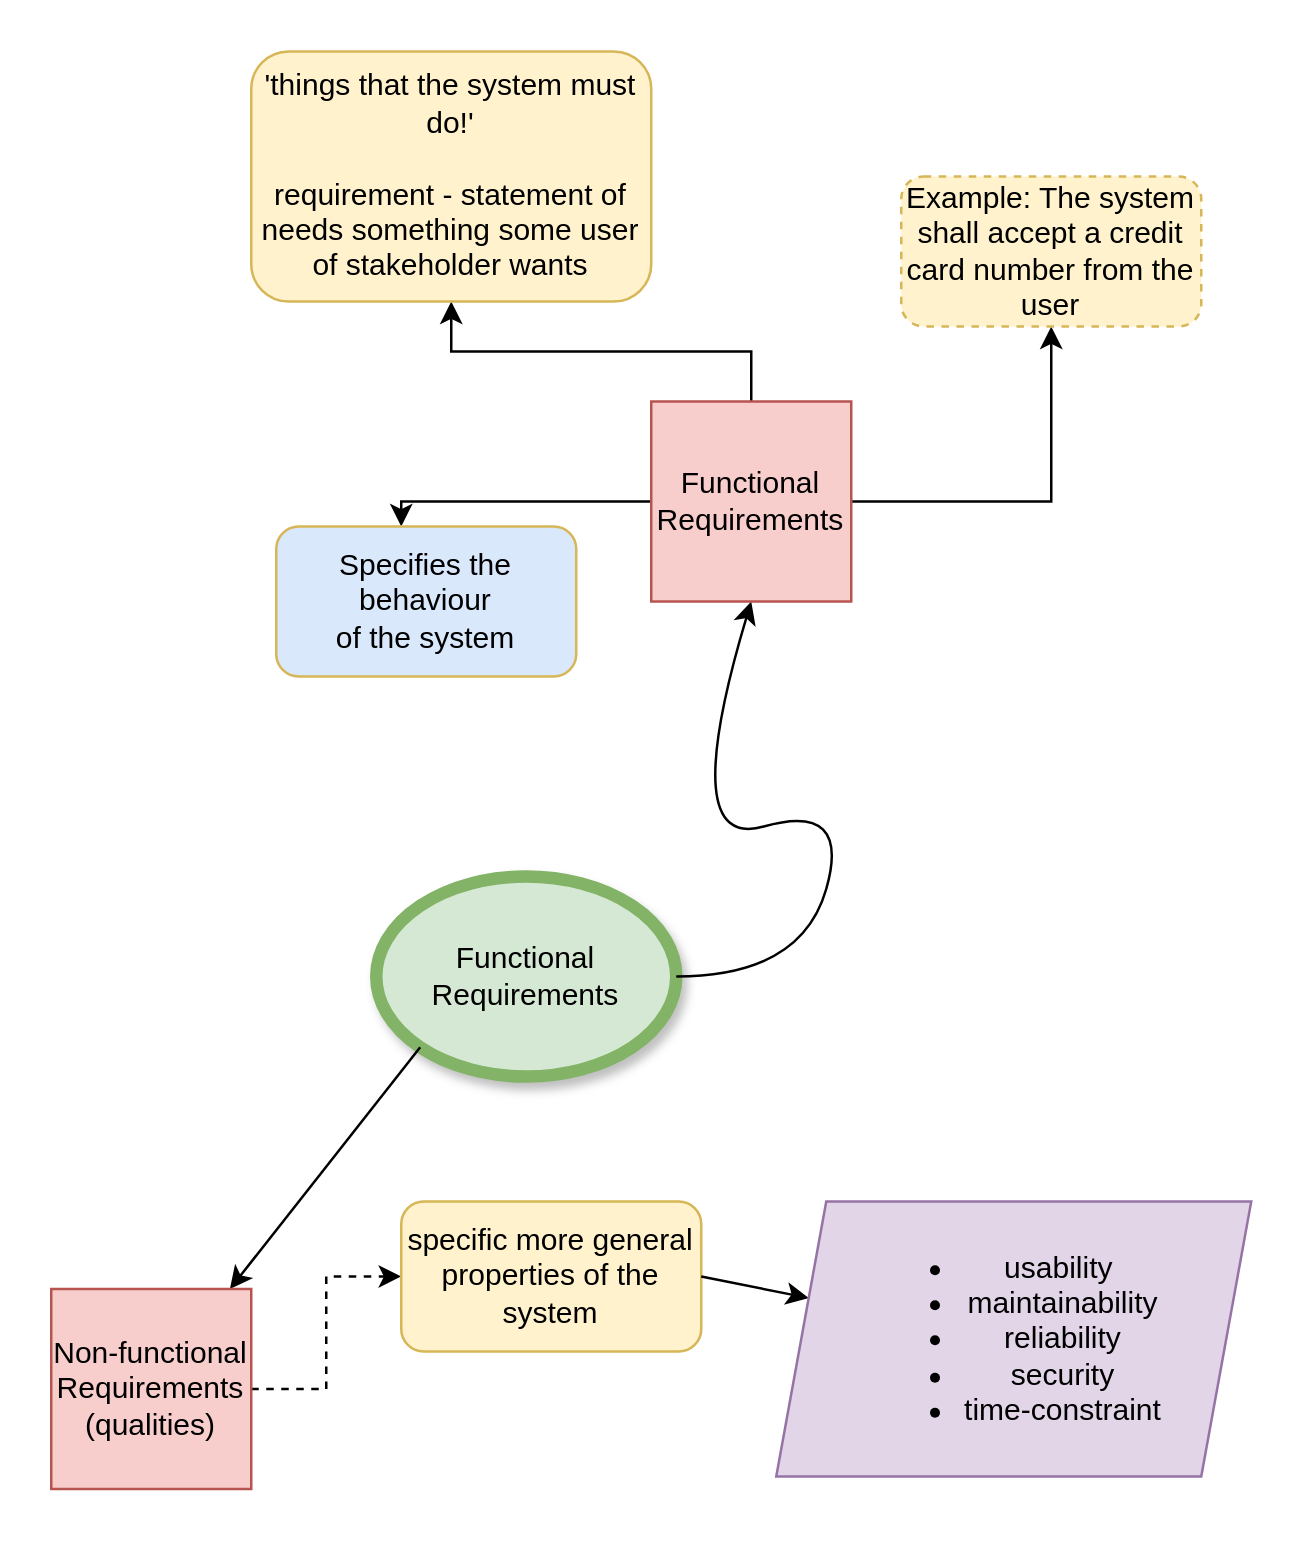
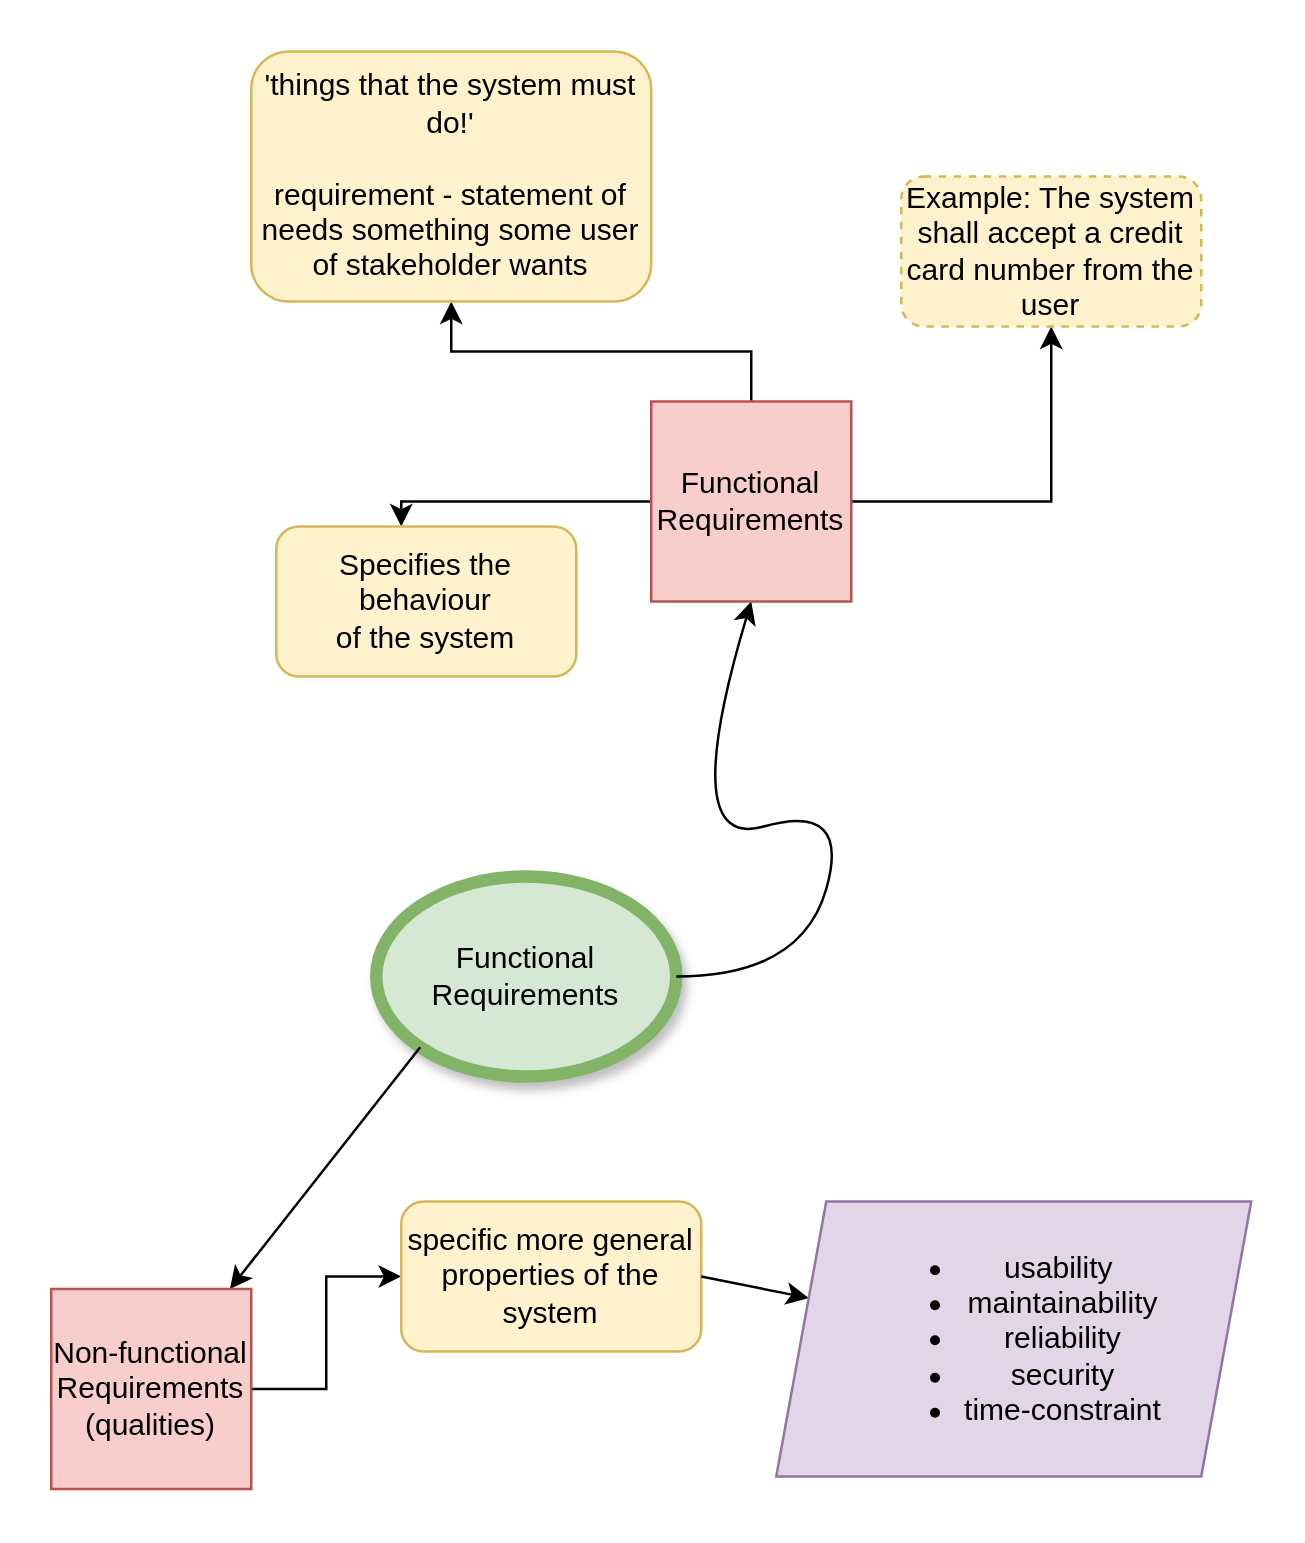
node "Specifies the behaviour of the system": fillcolor #dae8fc -> #fff2cc
edge "Non-functional Requirements (qualities)" -> "specific more general properties of the system": style dashed -> solid
